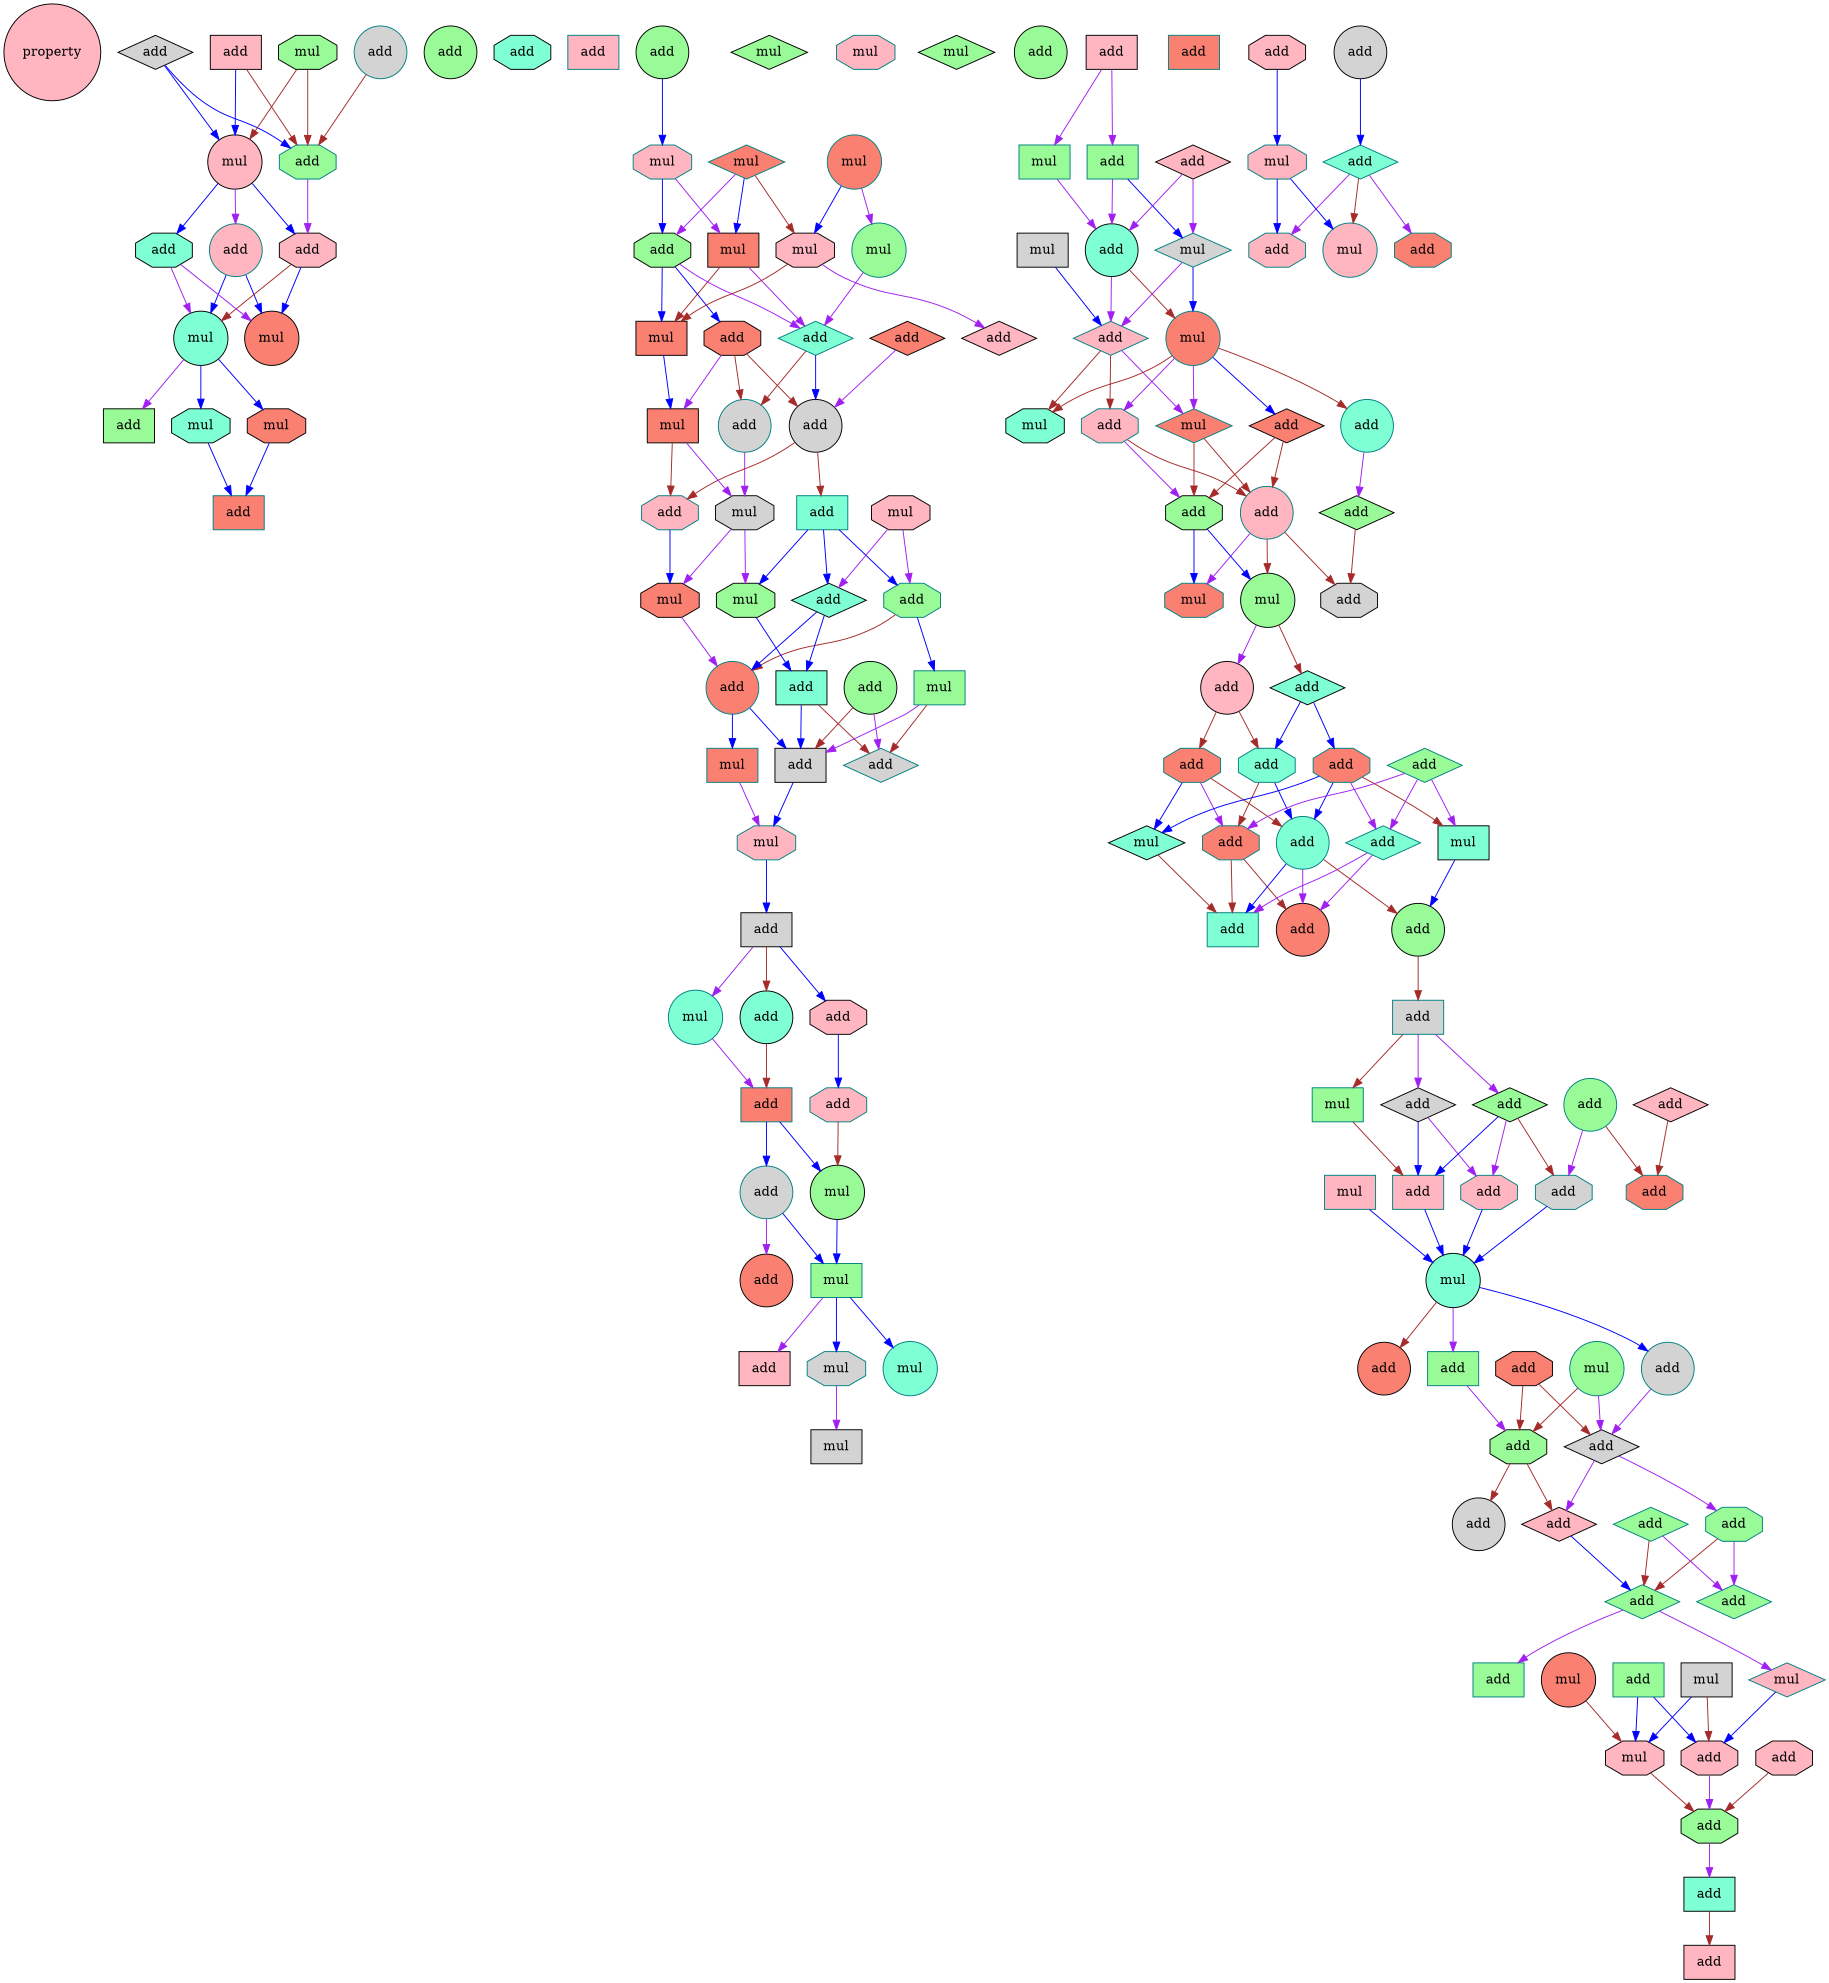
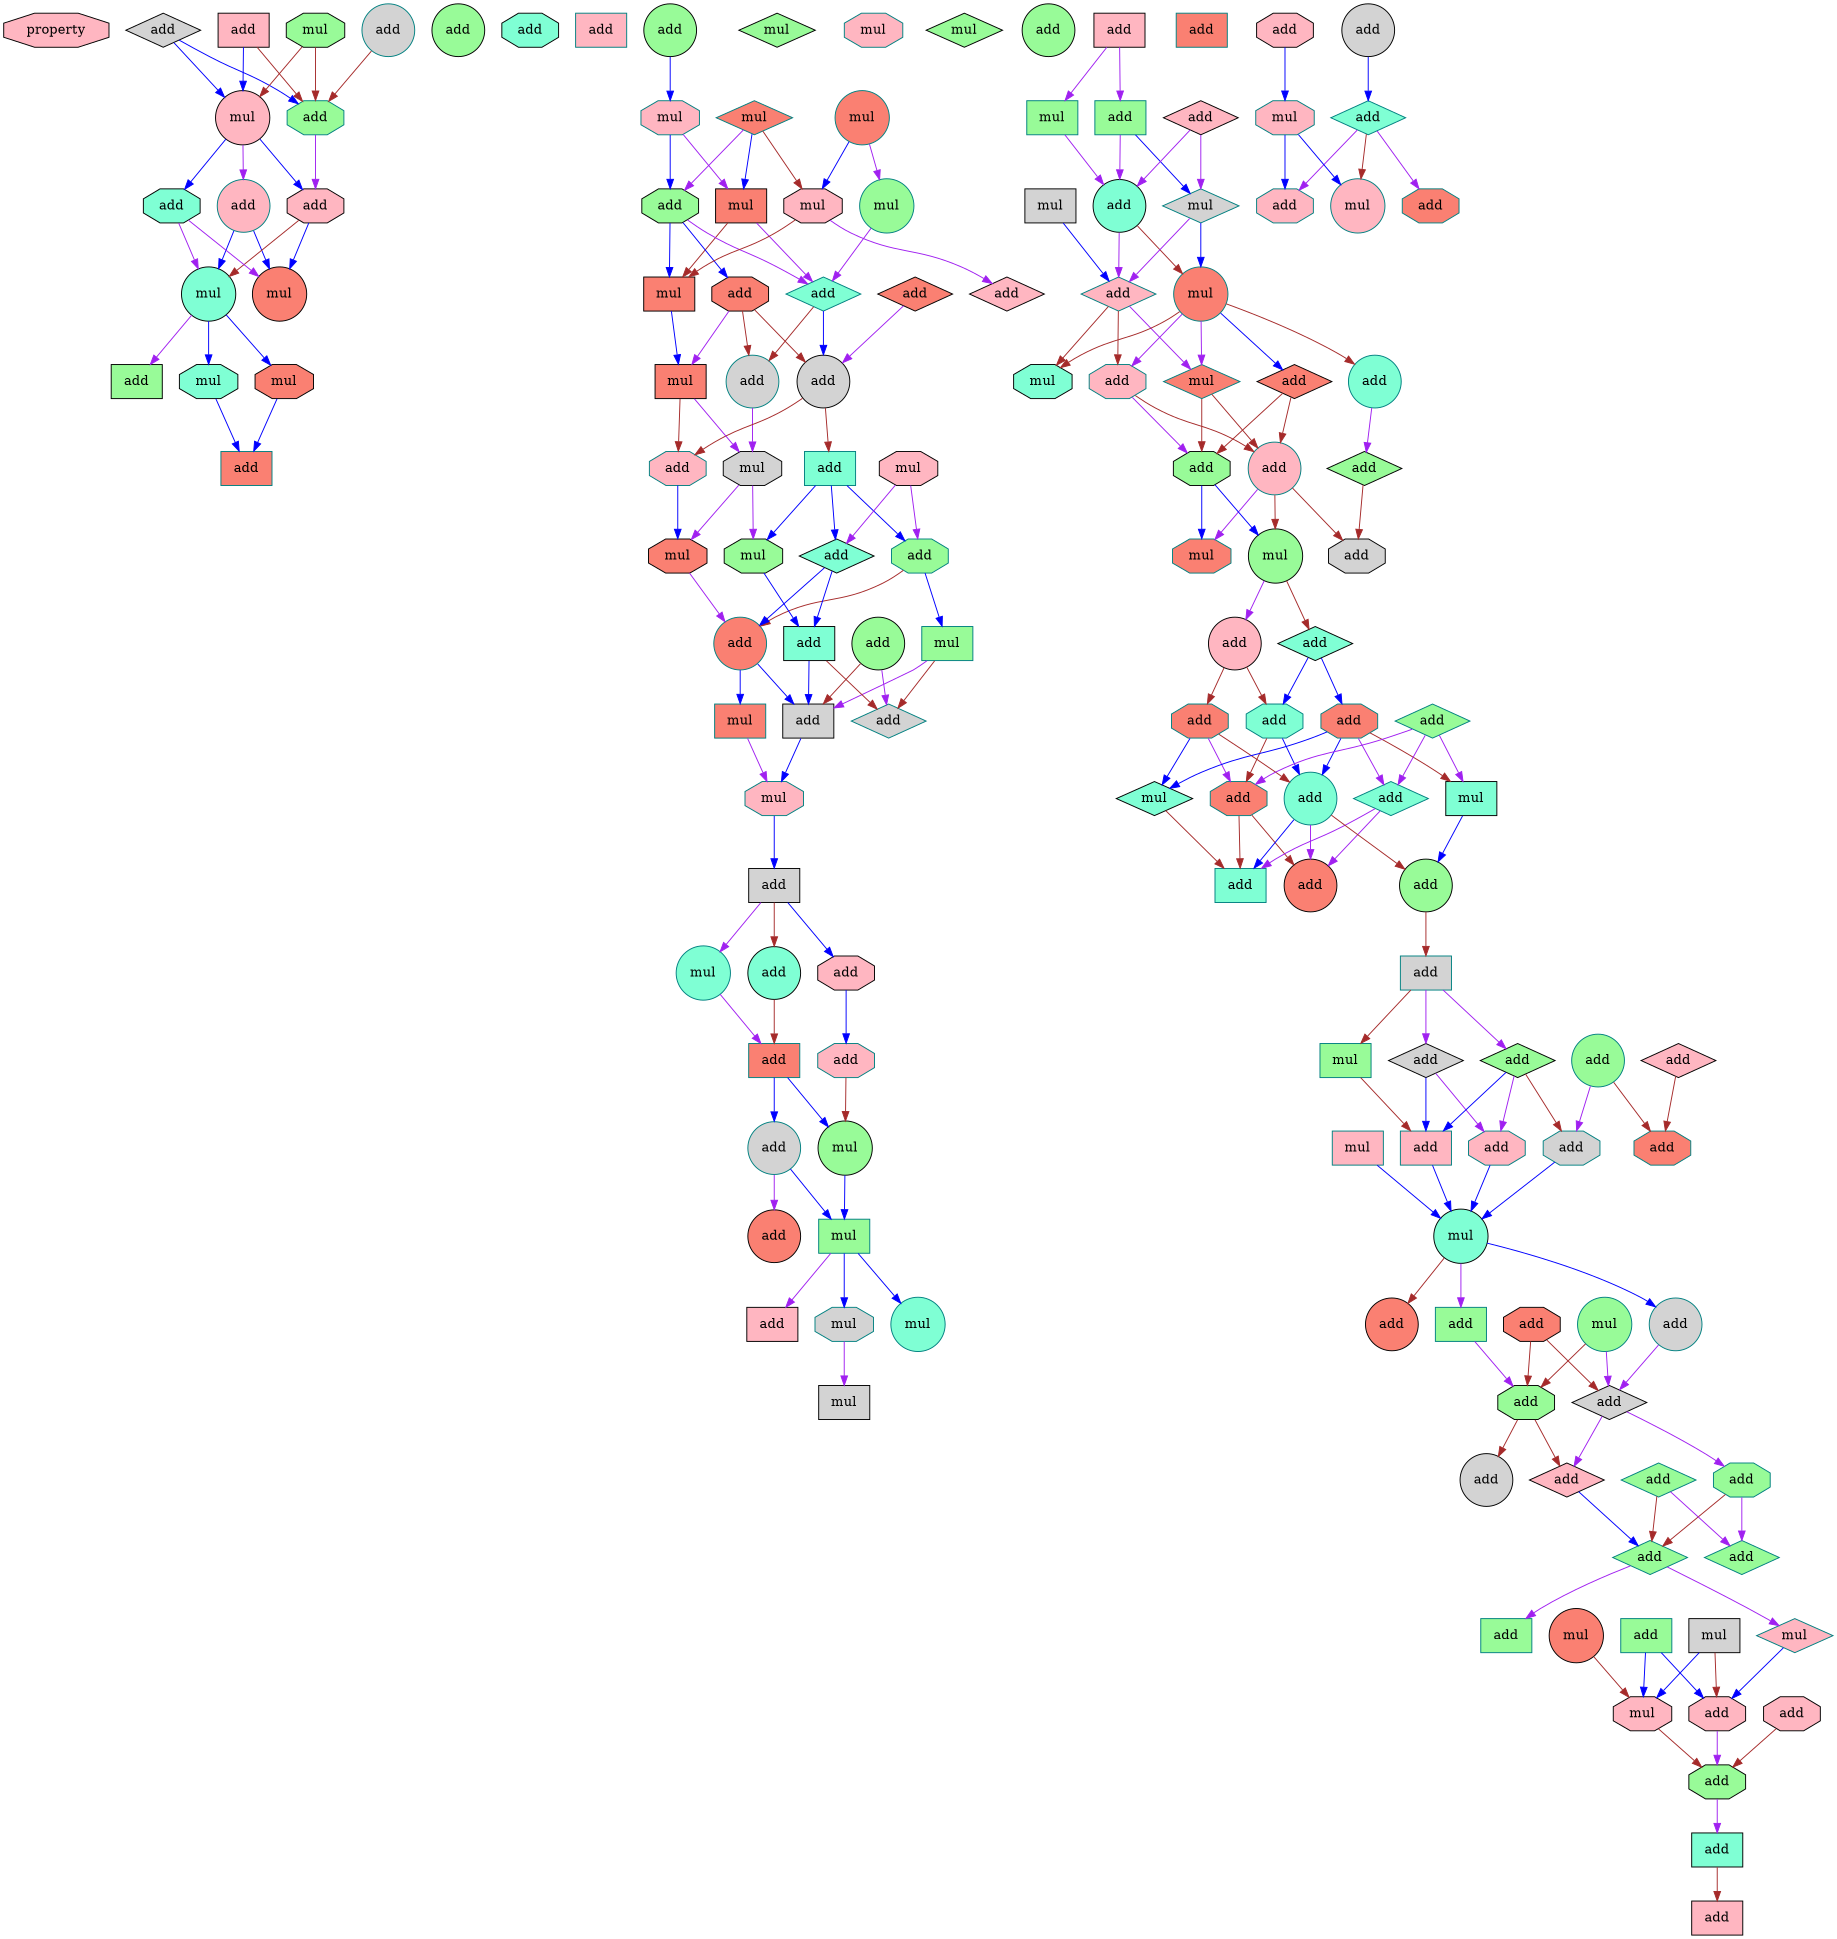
node "property": shape circle -> octagon
